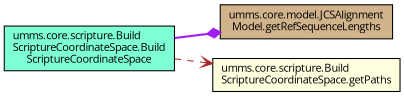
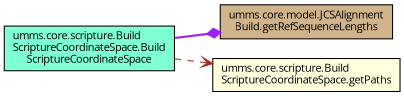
node "umms.core.model.JCSAlignment Model.getRefSequenceLengths": label "umms.core.model.JCSAlignment Model.getRefSequenceLengths" -> "umms.core.model.JCSAlignment Build.getRefSequenceLengths"
